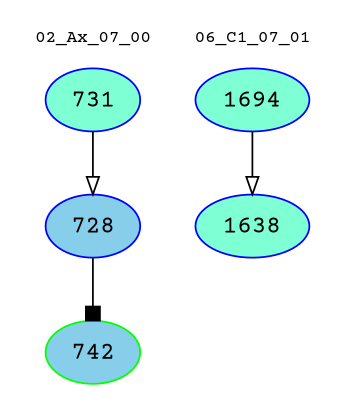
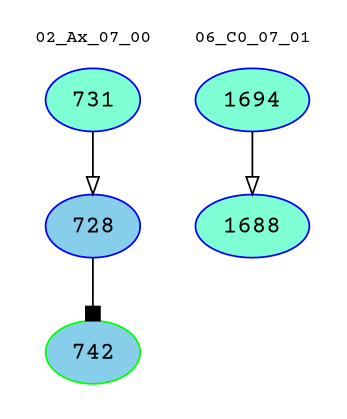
cluster "06_C1_07_01": label "06_C1_07_01" -> "06_C0_07_01"
node "1638": label "1638" -> "1688"
